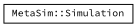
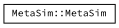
node "MetaSim::Simulation": label "MetaSim::Simulation" -> "MetaSim::MetaSim"
